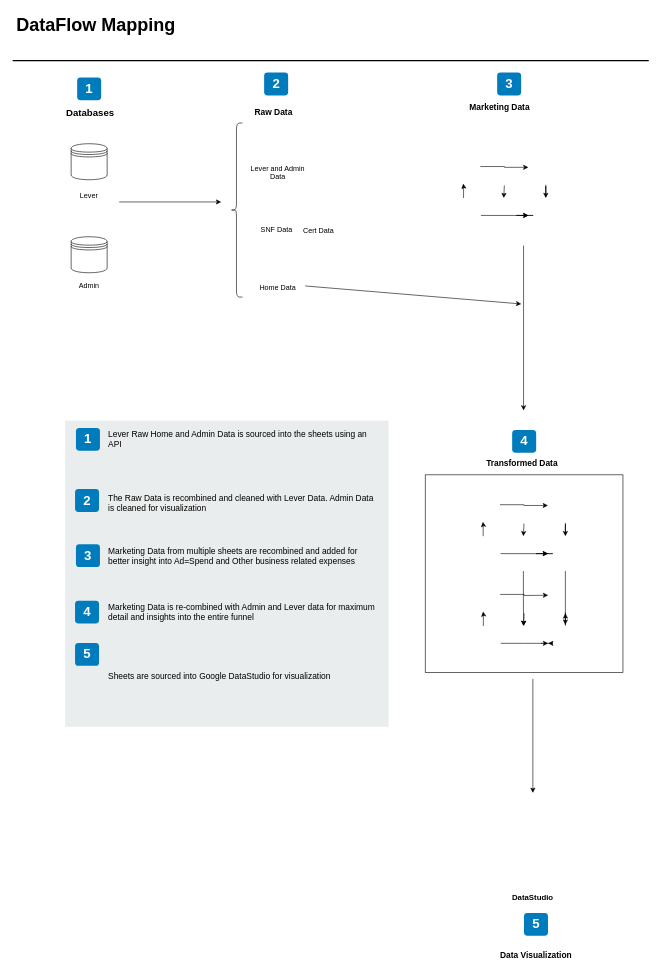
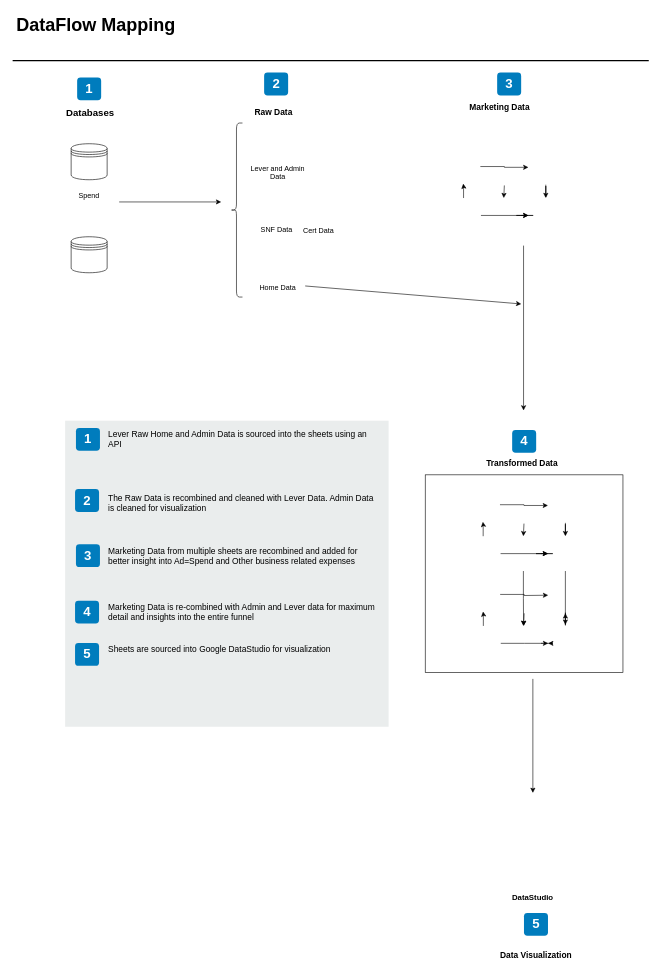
node "Lever": label "Lever" -> "Spend"
node "Admin": removed
node "Sheets are sourced into Google DataStudio for visualization": moved (242, 685) -> (242, 658)
